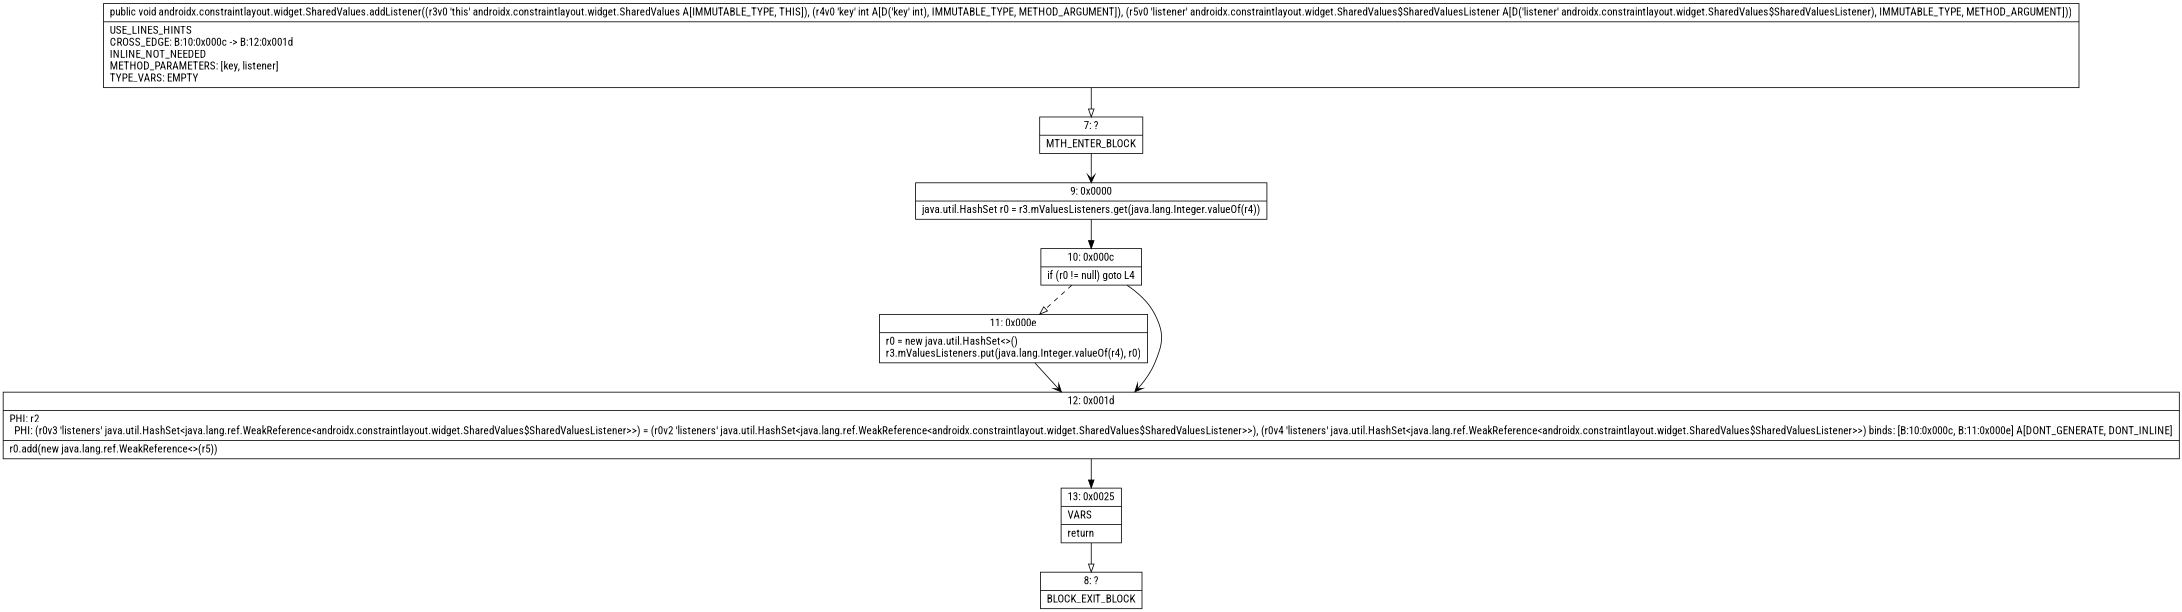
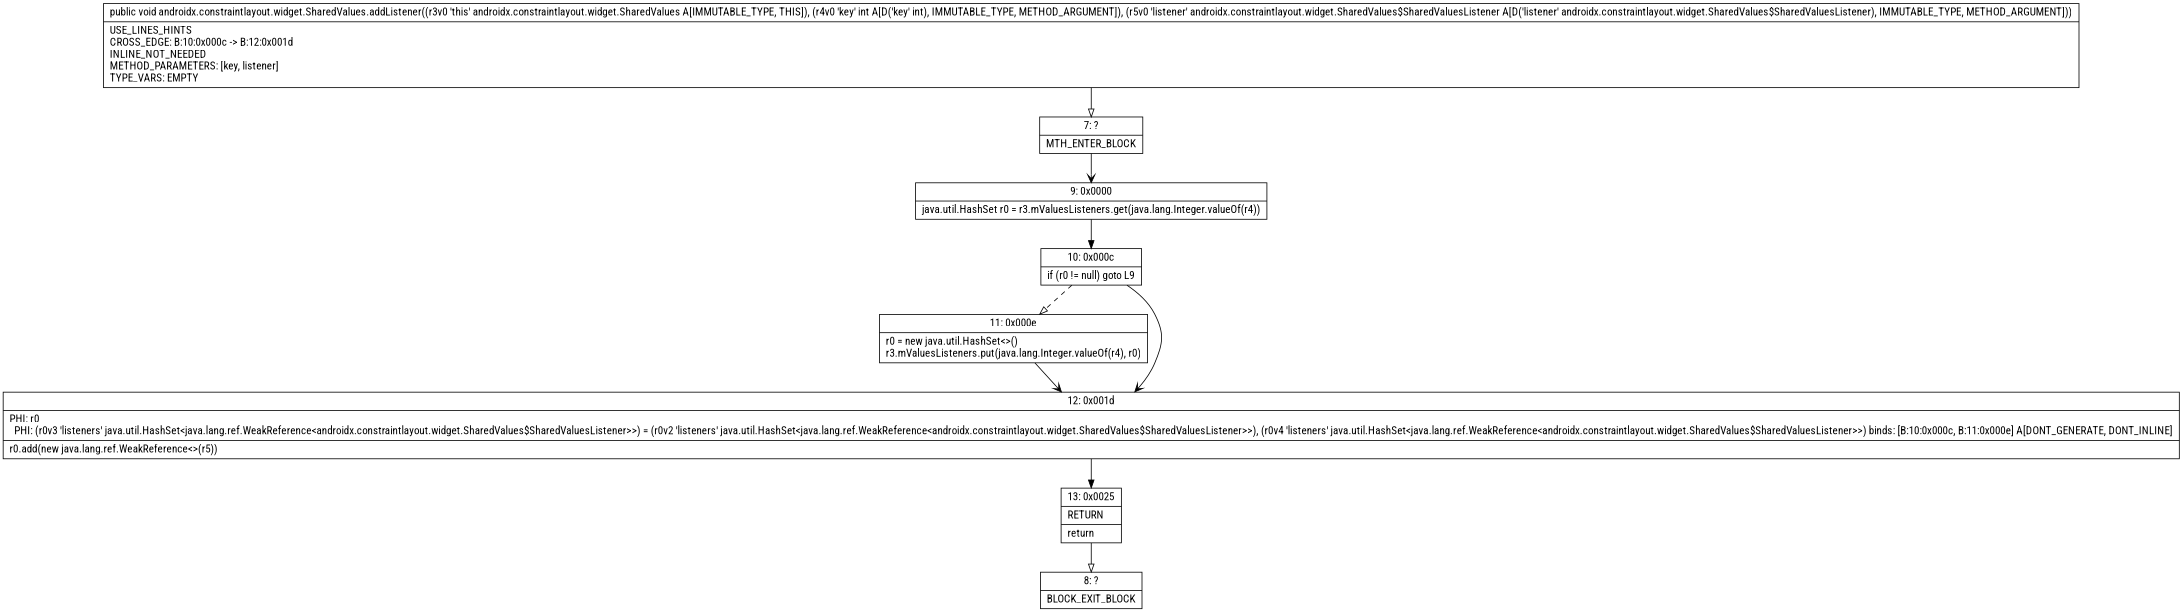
node "10: 0x000c": text "if (r0 != null) goto L4" -> "if (r0 != null) goto L9"
node "12: 0x001d": text "PHI: r2" -> "PHI: r0"
node "13: 0x0025": text "VARS" -> "RETURN"
